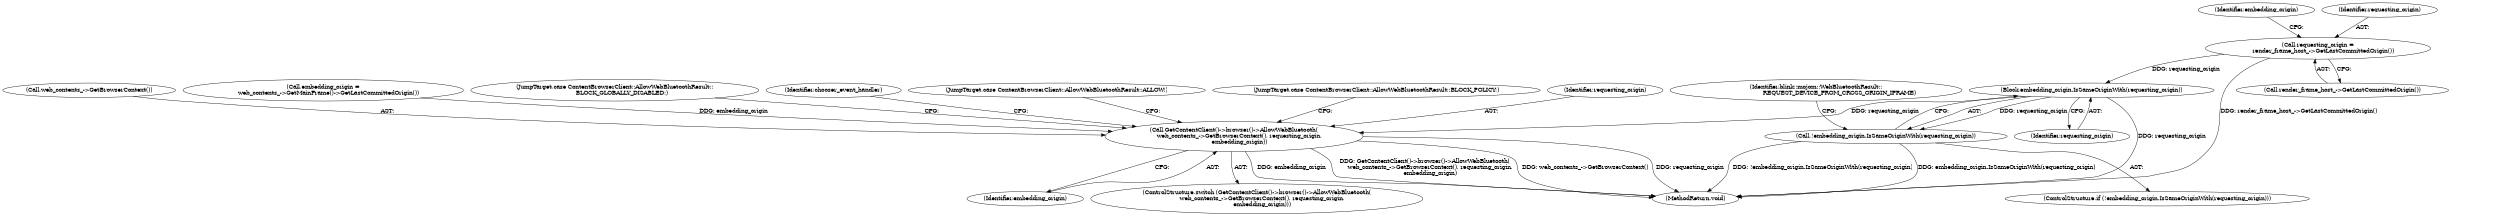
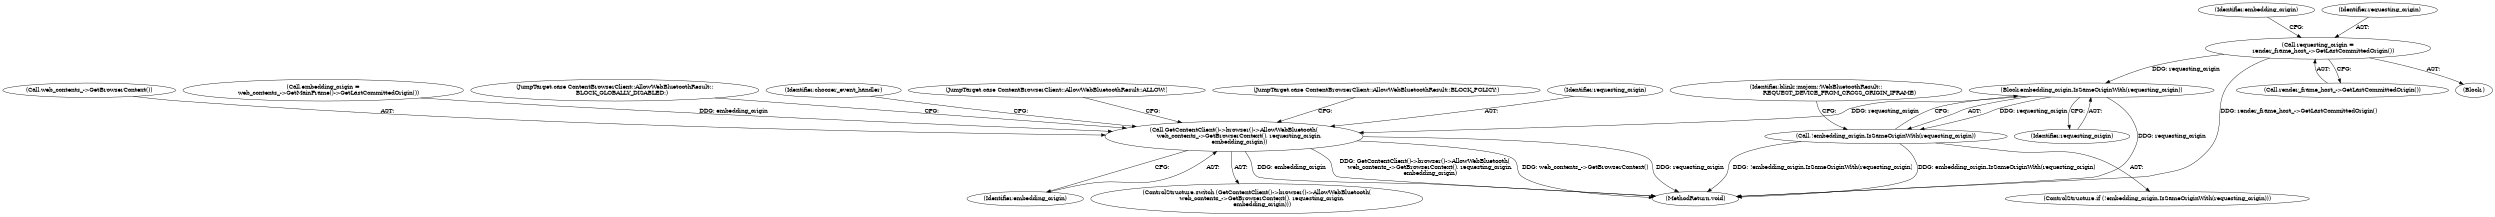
node "(Block,)": added
